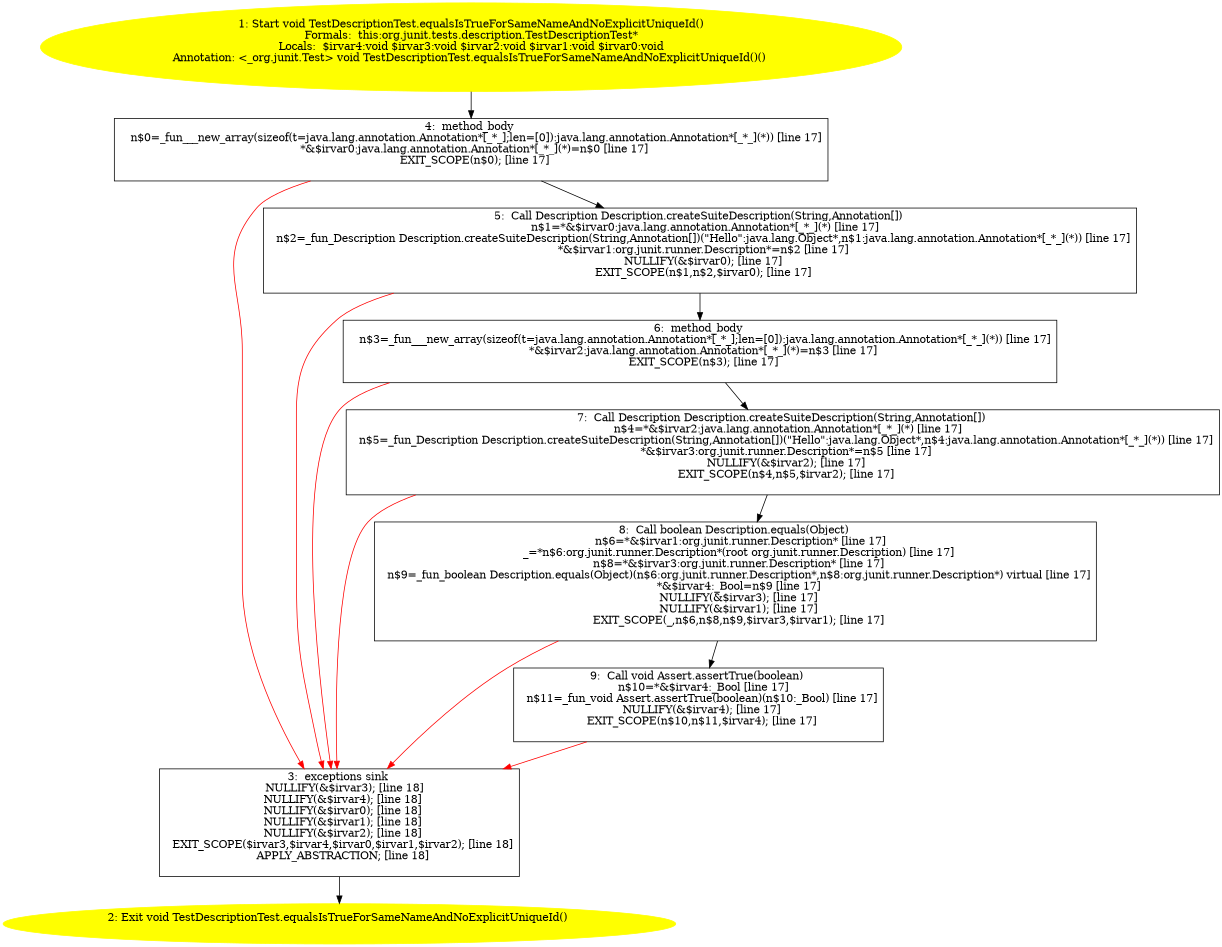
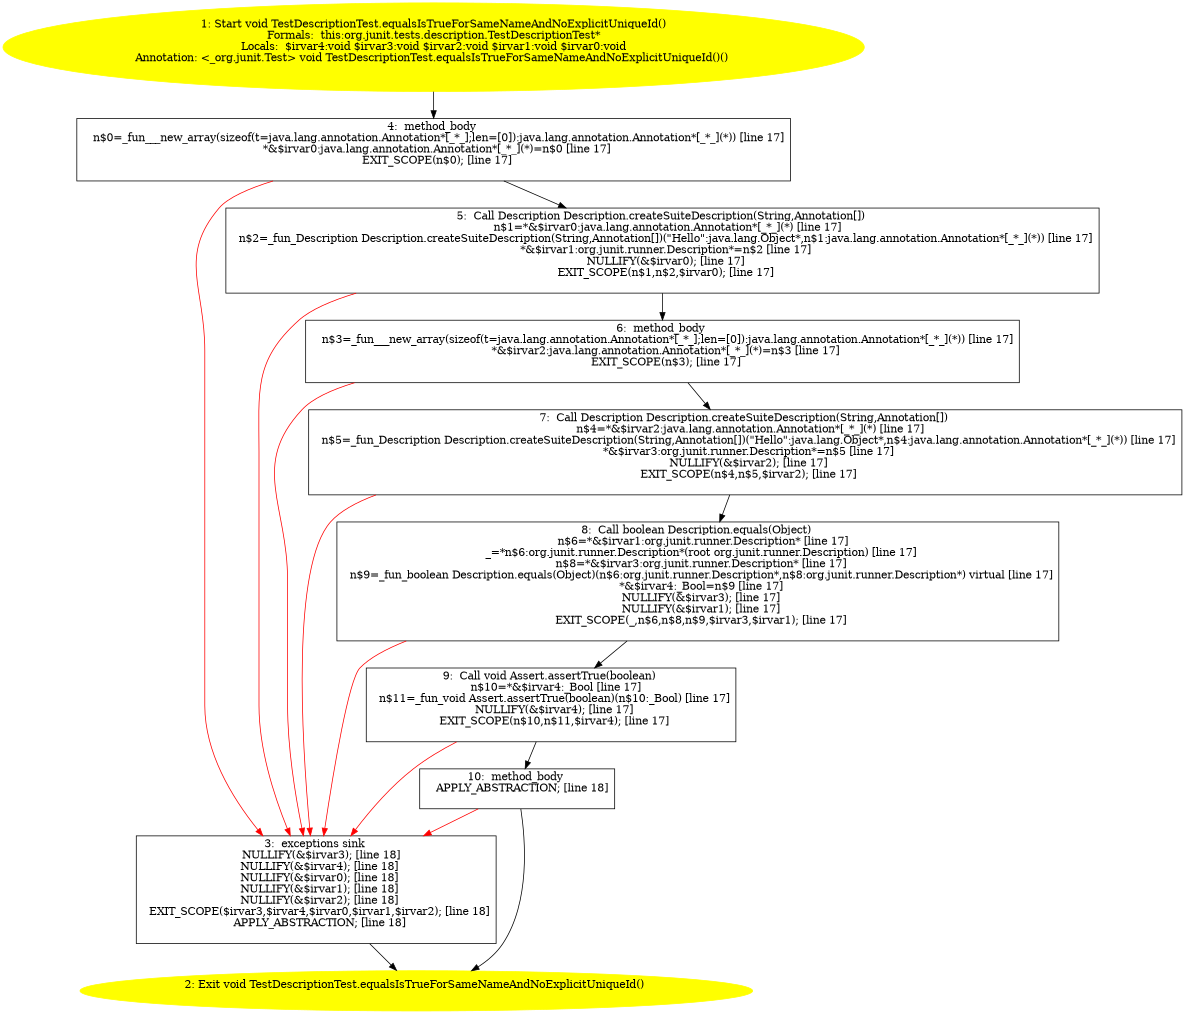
node "10:  method_body APPLY_ABSTRACTION; [line 18]": added
